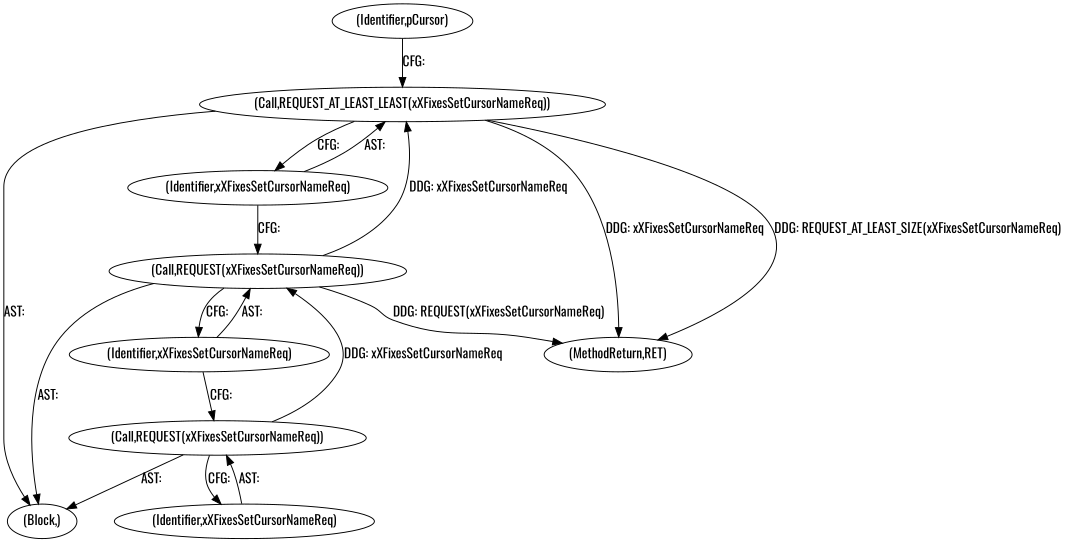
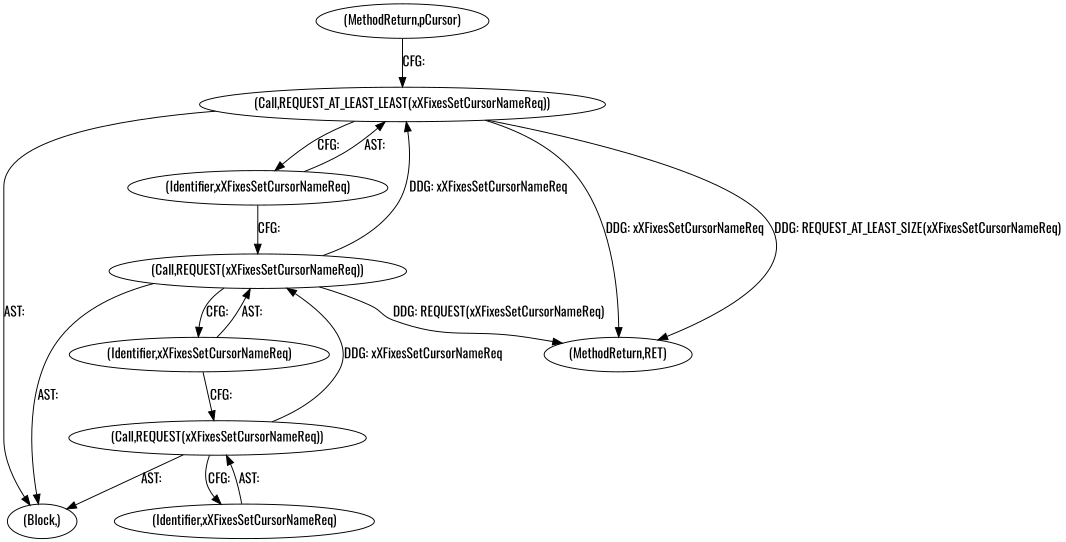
node "(Identifier,pCursor)": label "(Identifier,pCursor)" -> "(MethodReturn,pCursor)"
